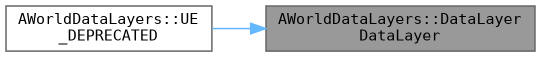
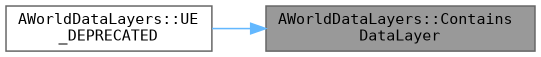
node "AWorldDataLayers::DataLayer DataLayer": label "AWorldDataLayers::DataLayer DataLayer" -> "AWorldDataLayers::Contains DataLayer"
